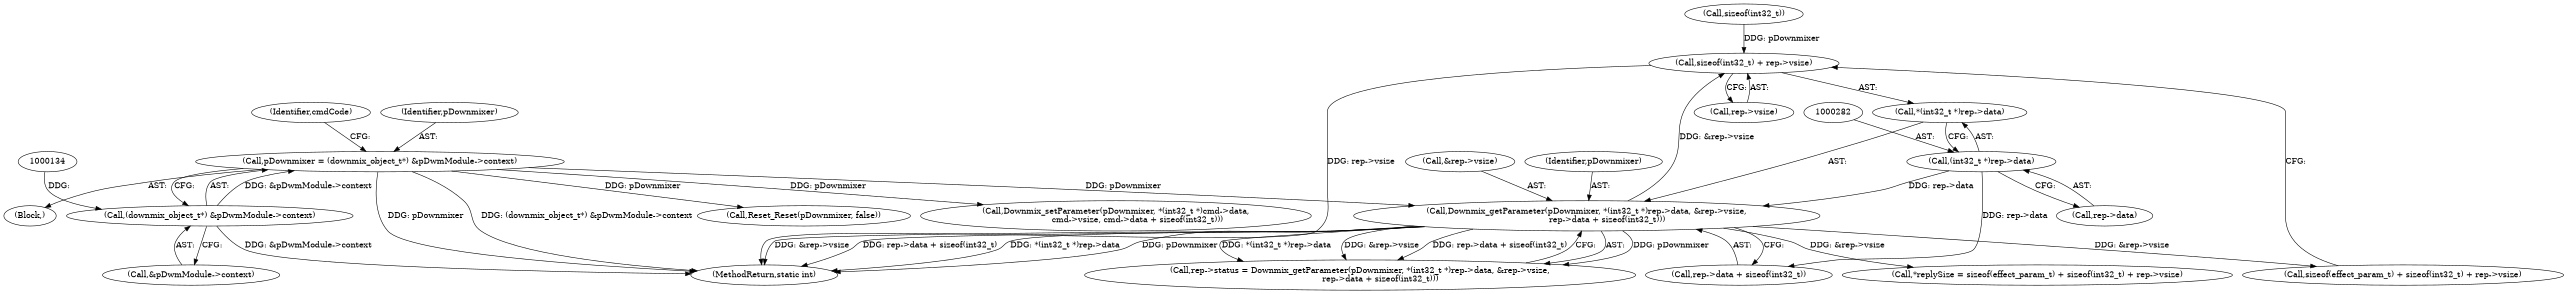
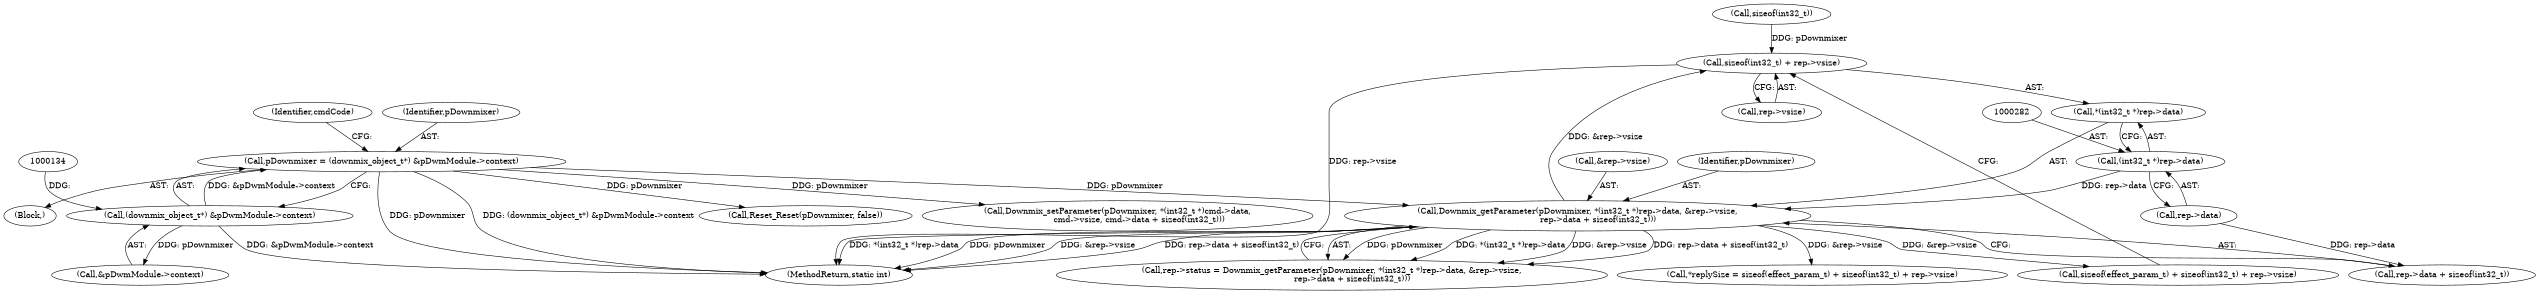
edge "(Call,(downmix_object_t*) &pDwmModule->context)" -> "(Call,&pDwmModule->context)": label "CFG: " -> "DDG: pDownmixer"
edge "(Call,(int32_t *)rep->data)" -> "(Call,rep->data + sizeof(int32_t))": now "(Call,rep->data)" -> "(Call,rep->data + sizeof(int32_t))"
